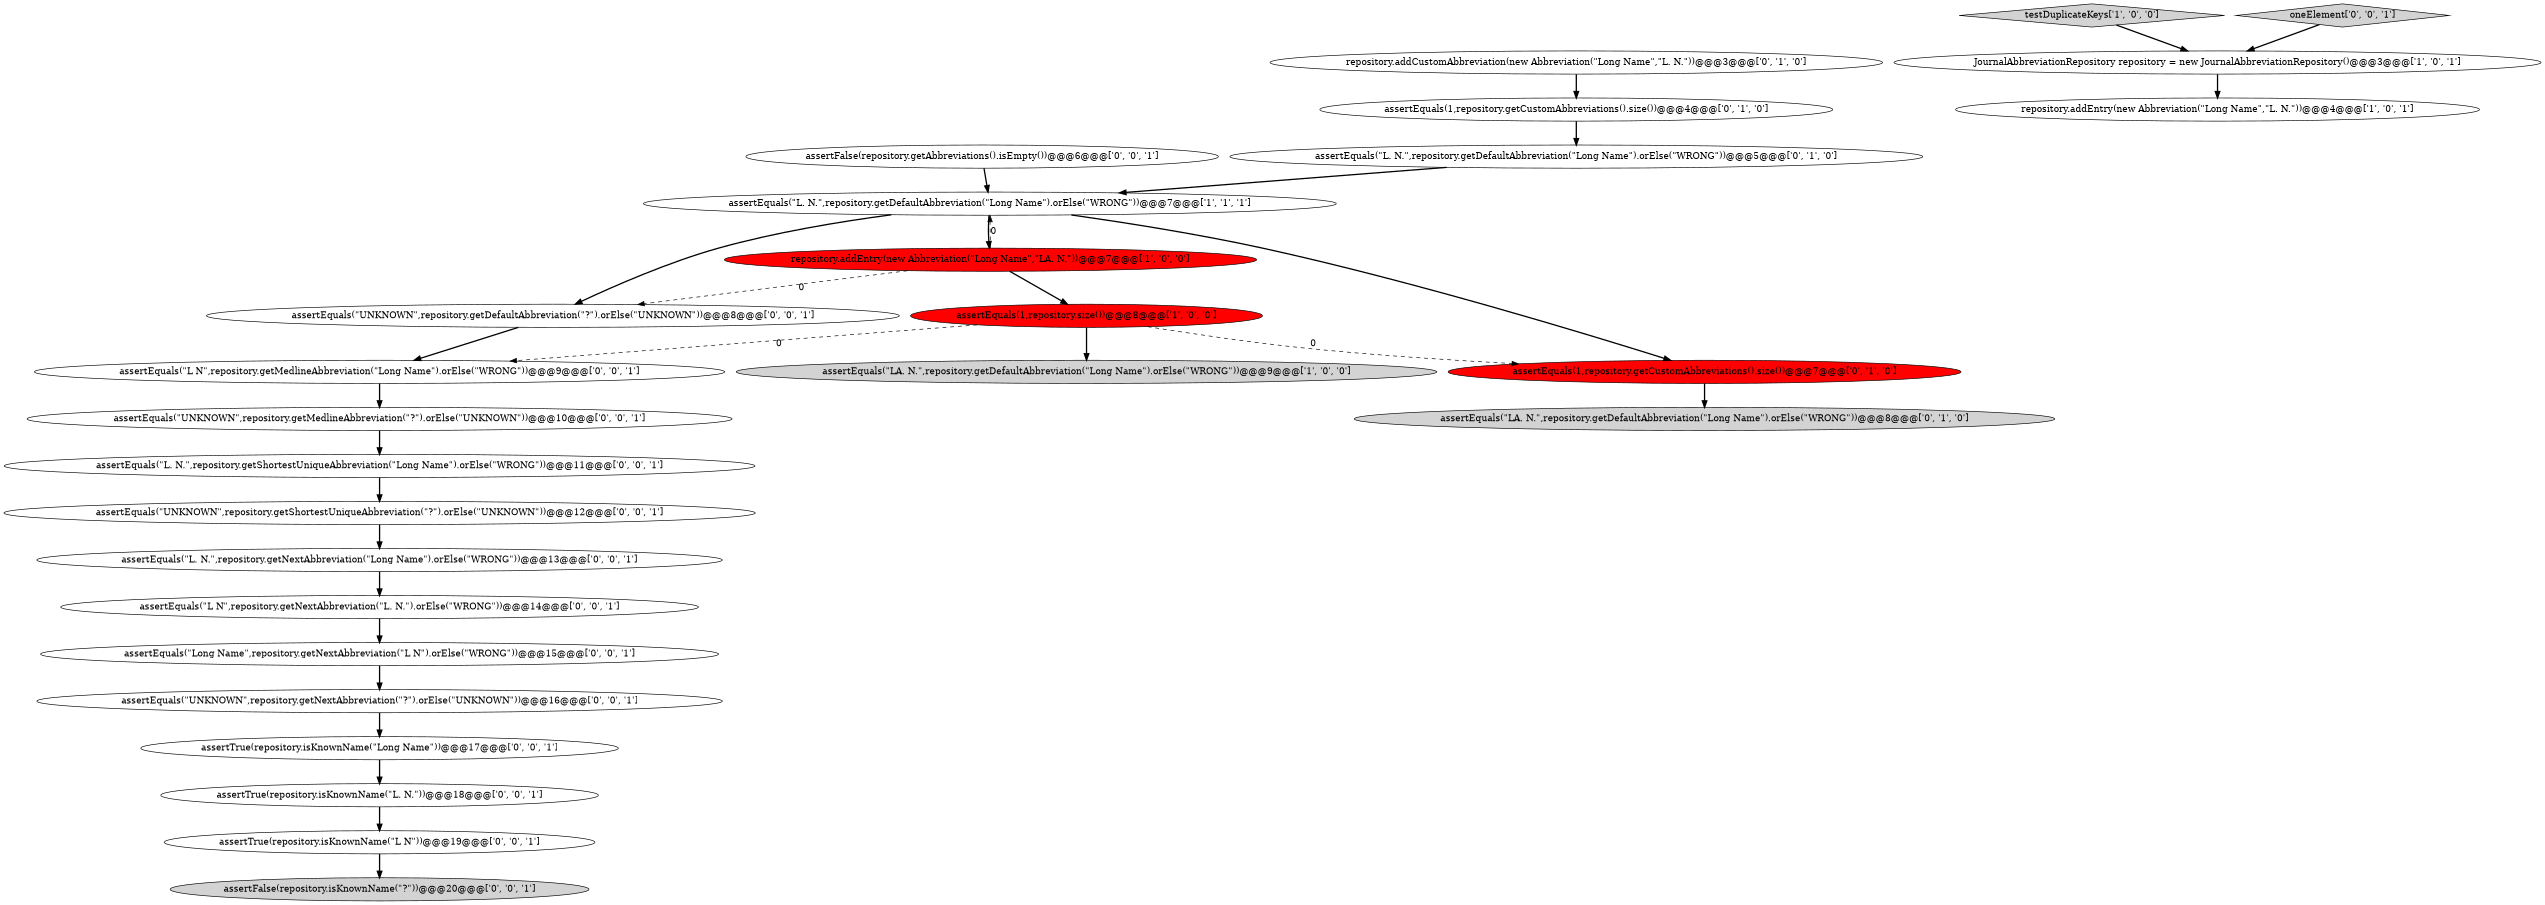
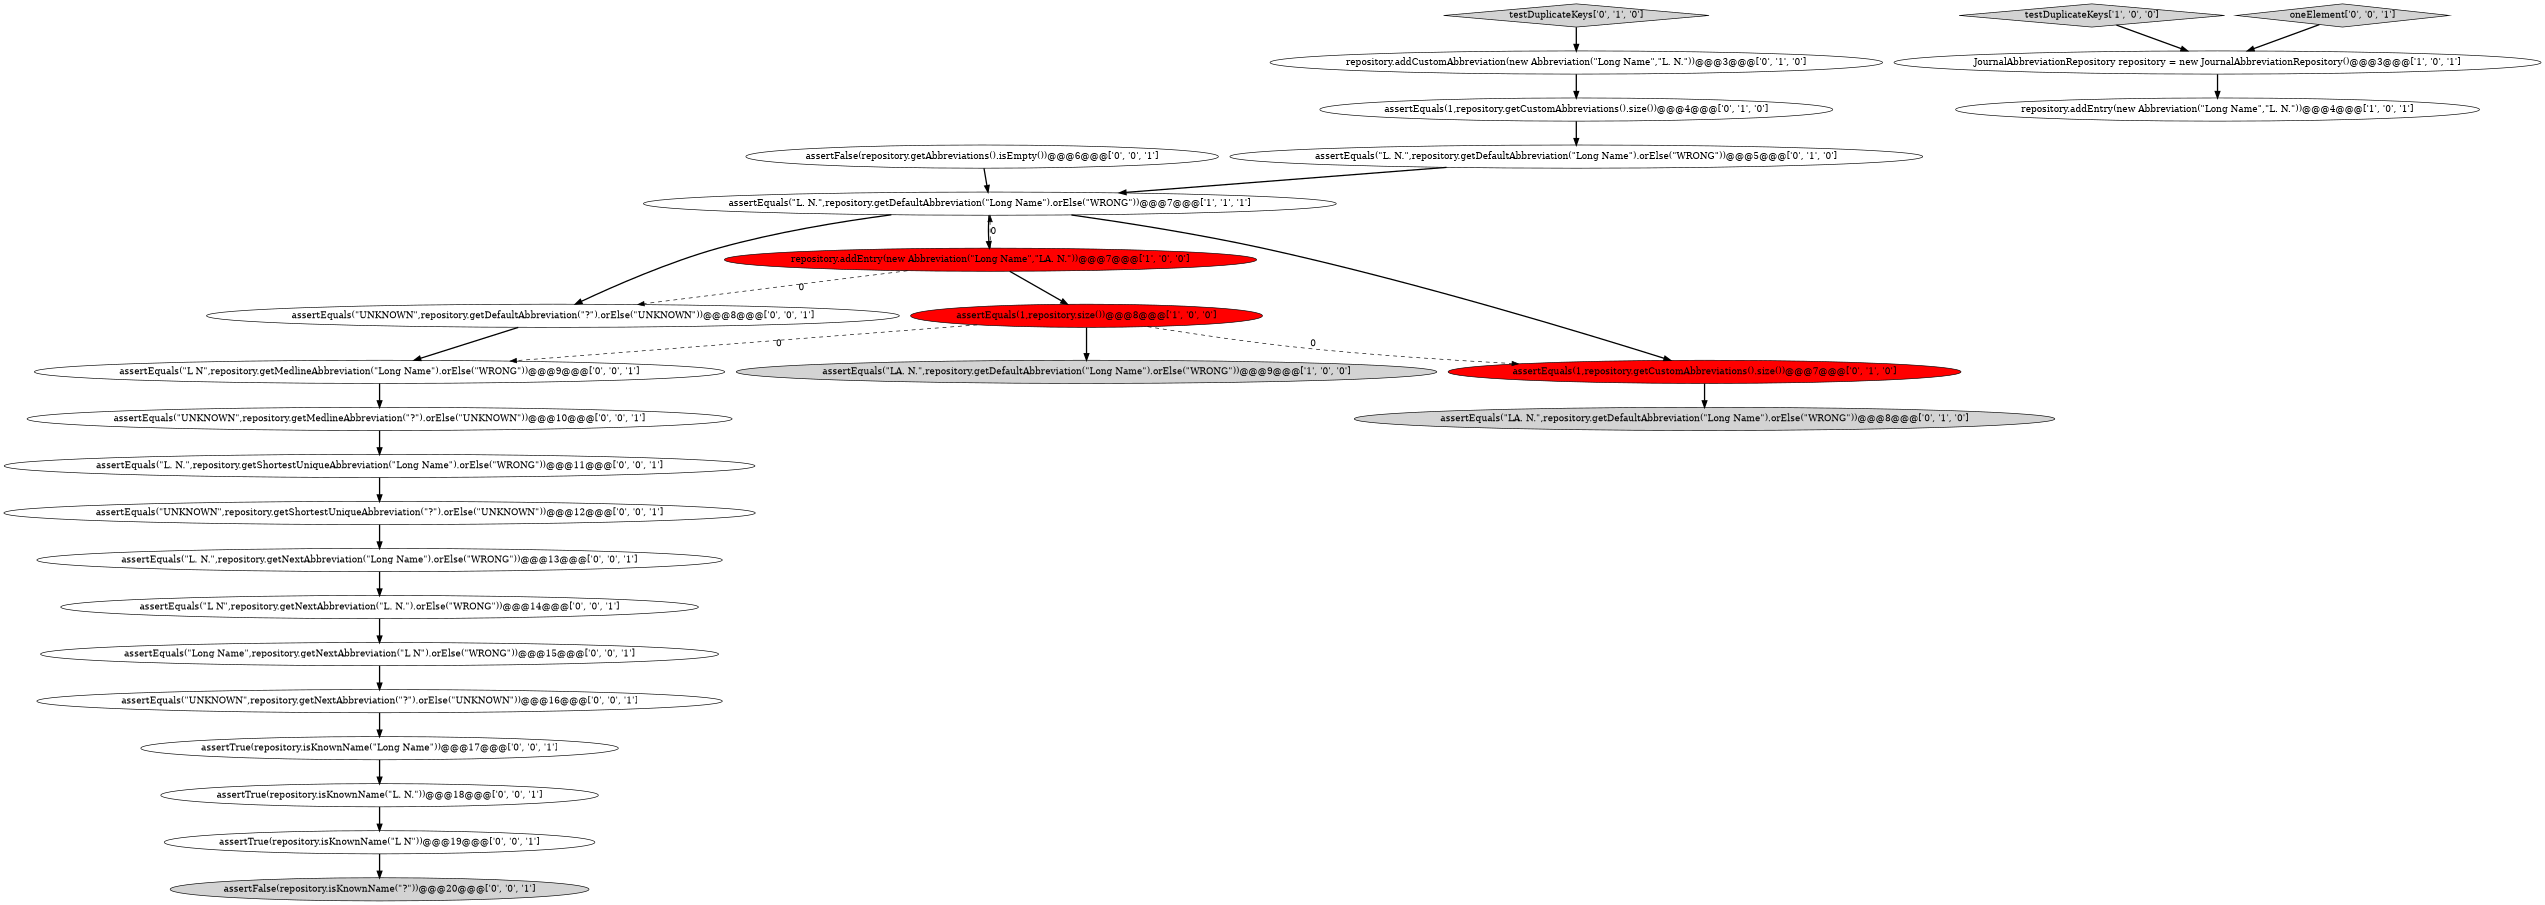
node "testDuplicateKeys['0', '1', '0']": added
